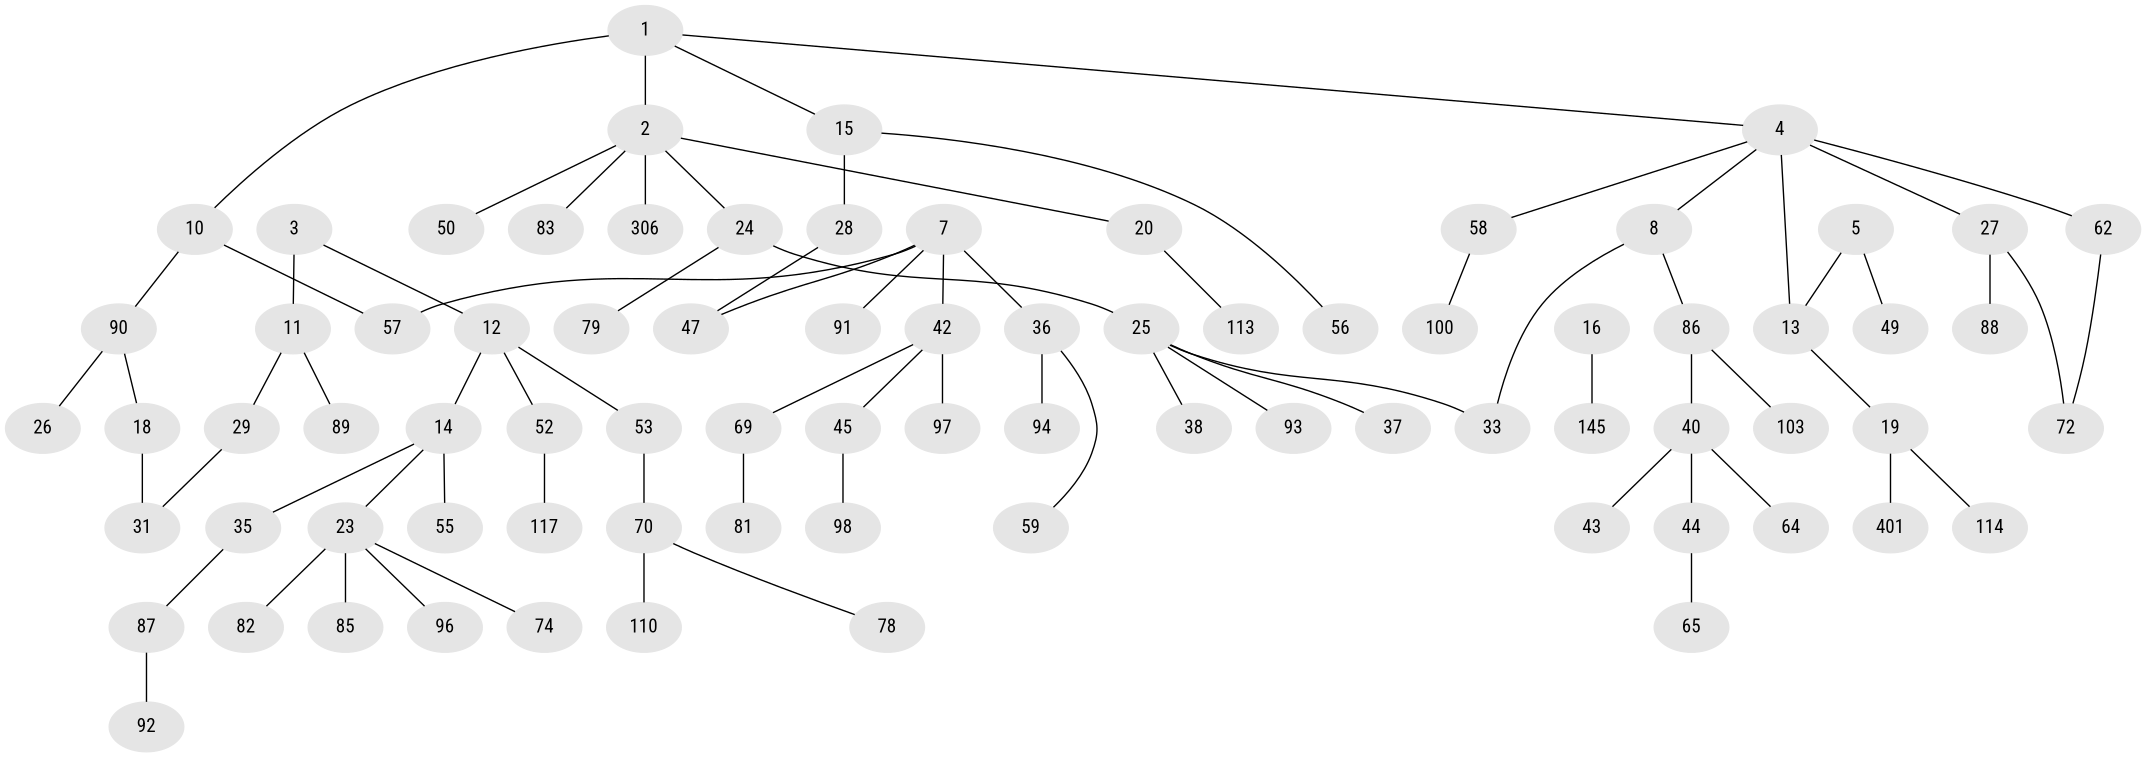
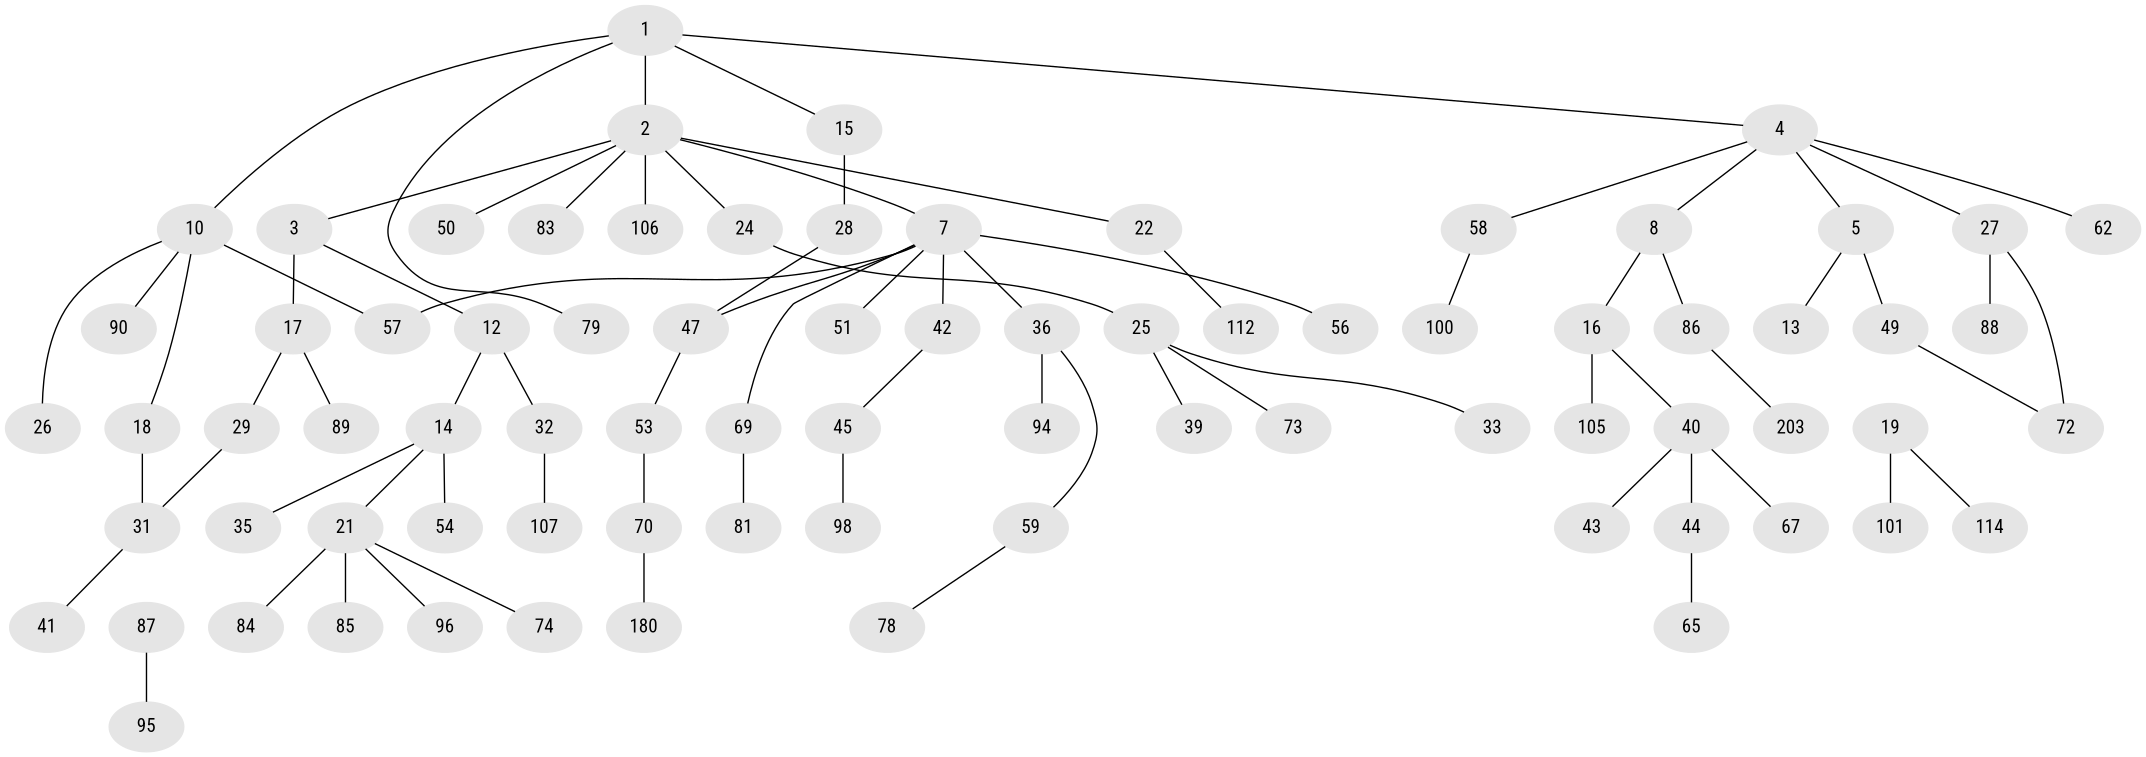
edge "2" -- "7": added
edge "15" -- "56": now "7" -- "56"
edge "2" -- "3": added
node "306": label "306" -> "106"
node "20": label "20" -> "22"
edge "4" -- "13": now "4" -- "5"
edge "24" -- "79": now "1" -- "79"
edge "8" -- "33": now "8" -- "16"
node "11": label "11" -> "17"
node "91": label "91" -> "51"
node "113": label "113" -> "112"
edge "62" -- "72": now "49" -- "72"
edge "90" -- "18": now "10" -- "18"
edge "90" -- "26": now "10" -- "26"
edge "12" -- "53": now "47" -- "53"
edge "42" -- "69": now "7" -- "69"
edge "86" -- "40": now "16" -- "40"
edge "13" -- "19": removed
node "52": label "52" -> "32"
node "97": removed
node "38": label "38" -> "39"
node "93": label "93" -> "73"
node "37": removed
node "145": label "145" -> "105"
node "103": label "103" -> "203"
node "23": label "23" -> "21"
node "55": label "55" -> "54"
node "117": label "117" -> "107"
node "64": label "64" -> "67"
node "401": label "401" -> "101"
edge "35" -- "87": removed
edge "70" -- "78": now "59" -- "78"
node "41": added
node "82": label "82" -> "84"
node "110": label "110" -> "180"
node "92": label "92" -> "95"
